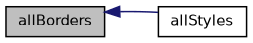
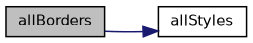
edge "allStyles" -> "allBorders": reversed
